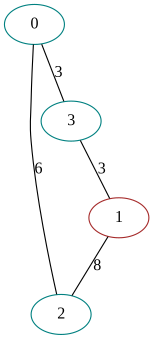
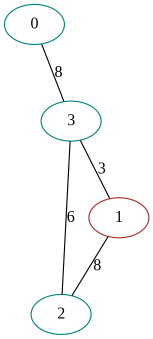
edge "0" -- "3": label "3" -> "8"
edge "0" -- "2": now "3" -- "2"
